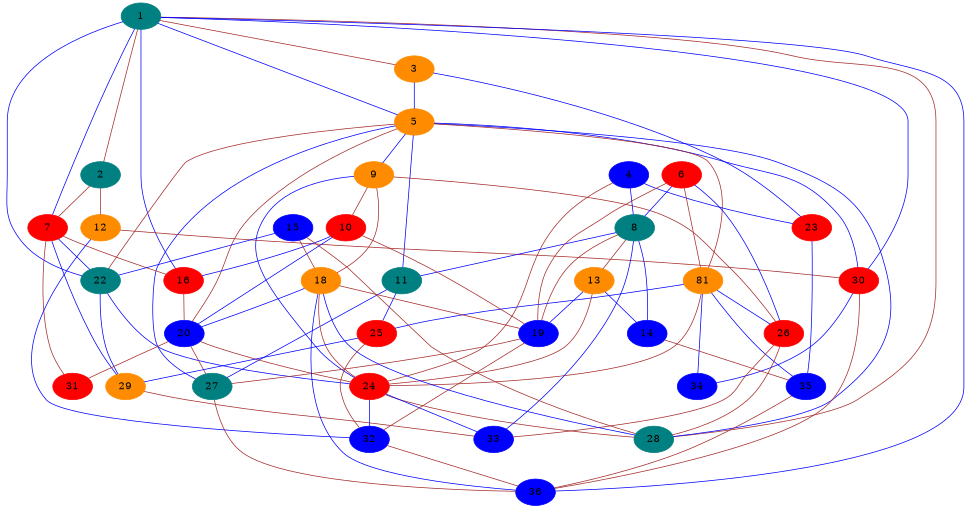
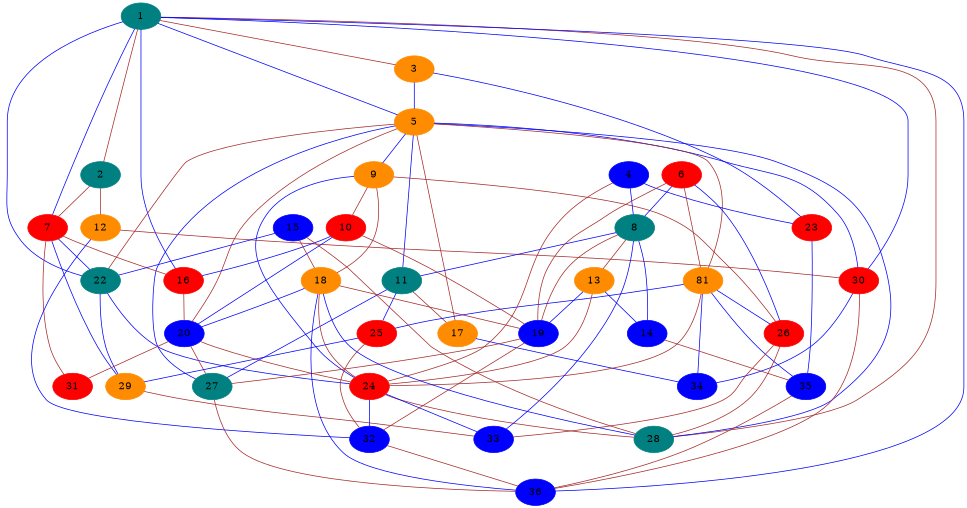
node "17": added
